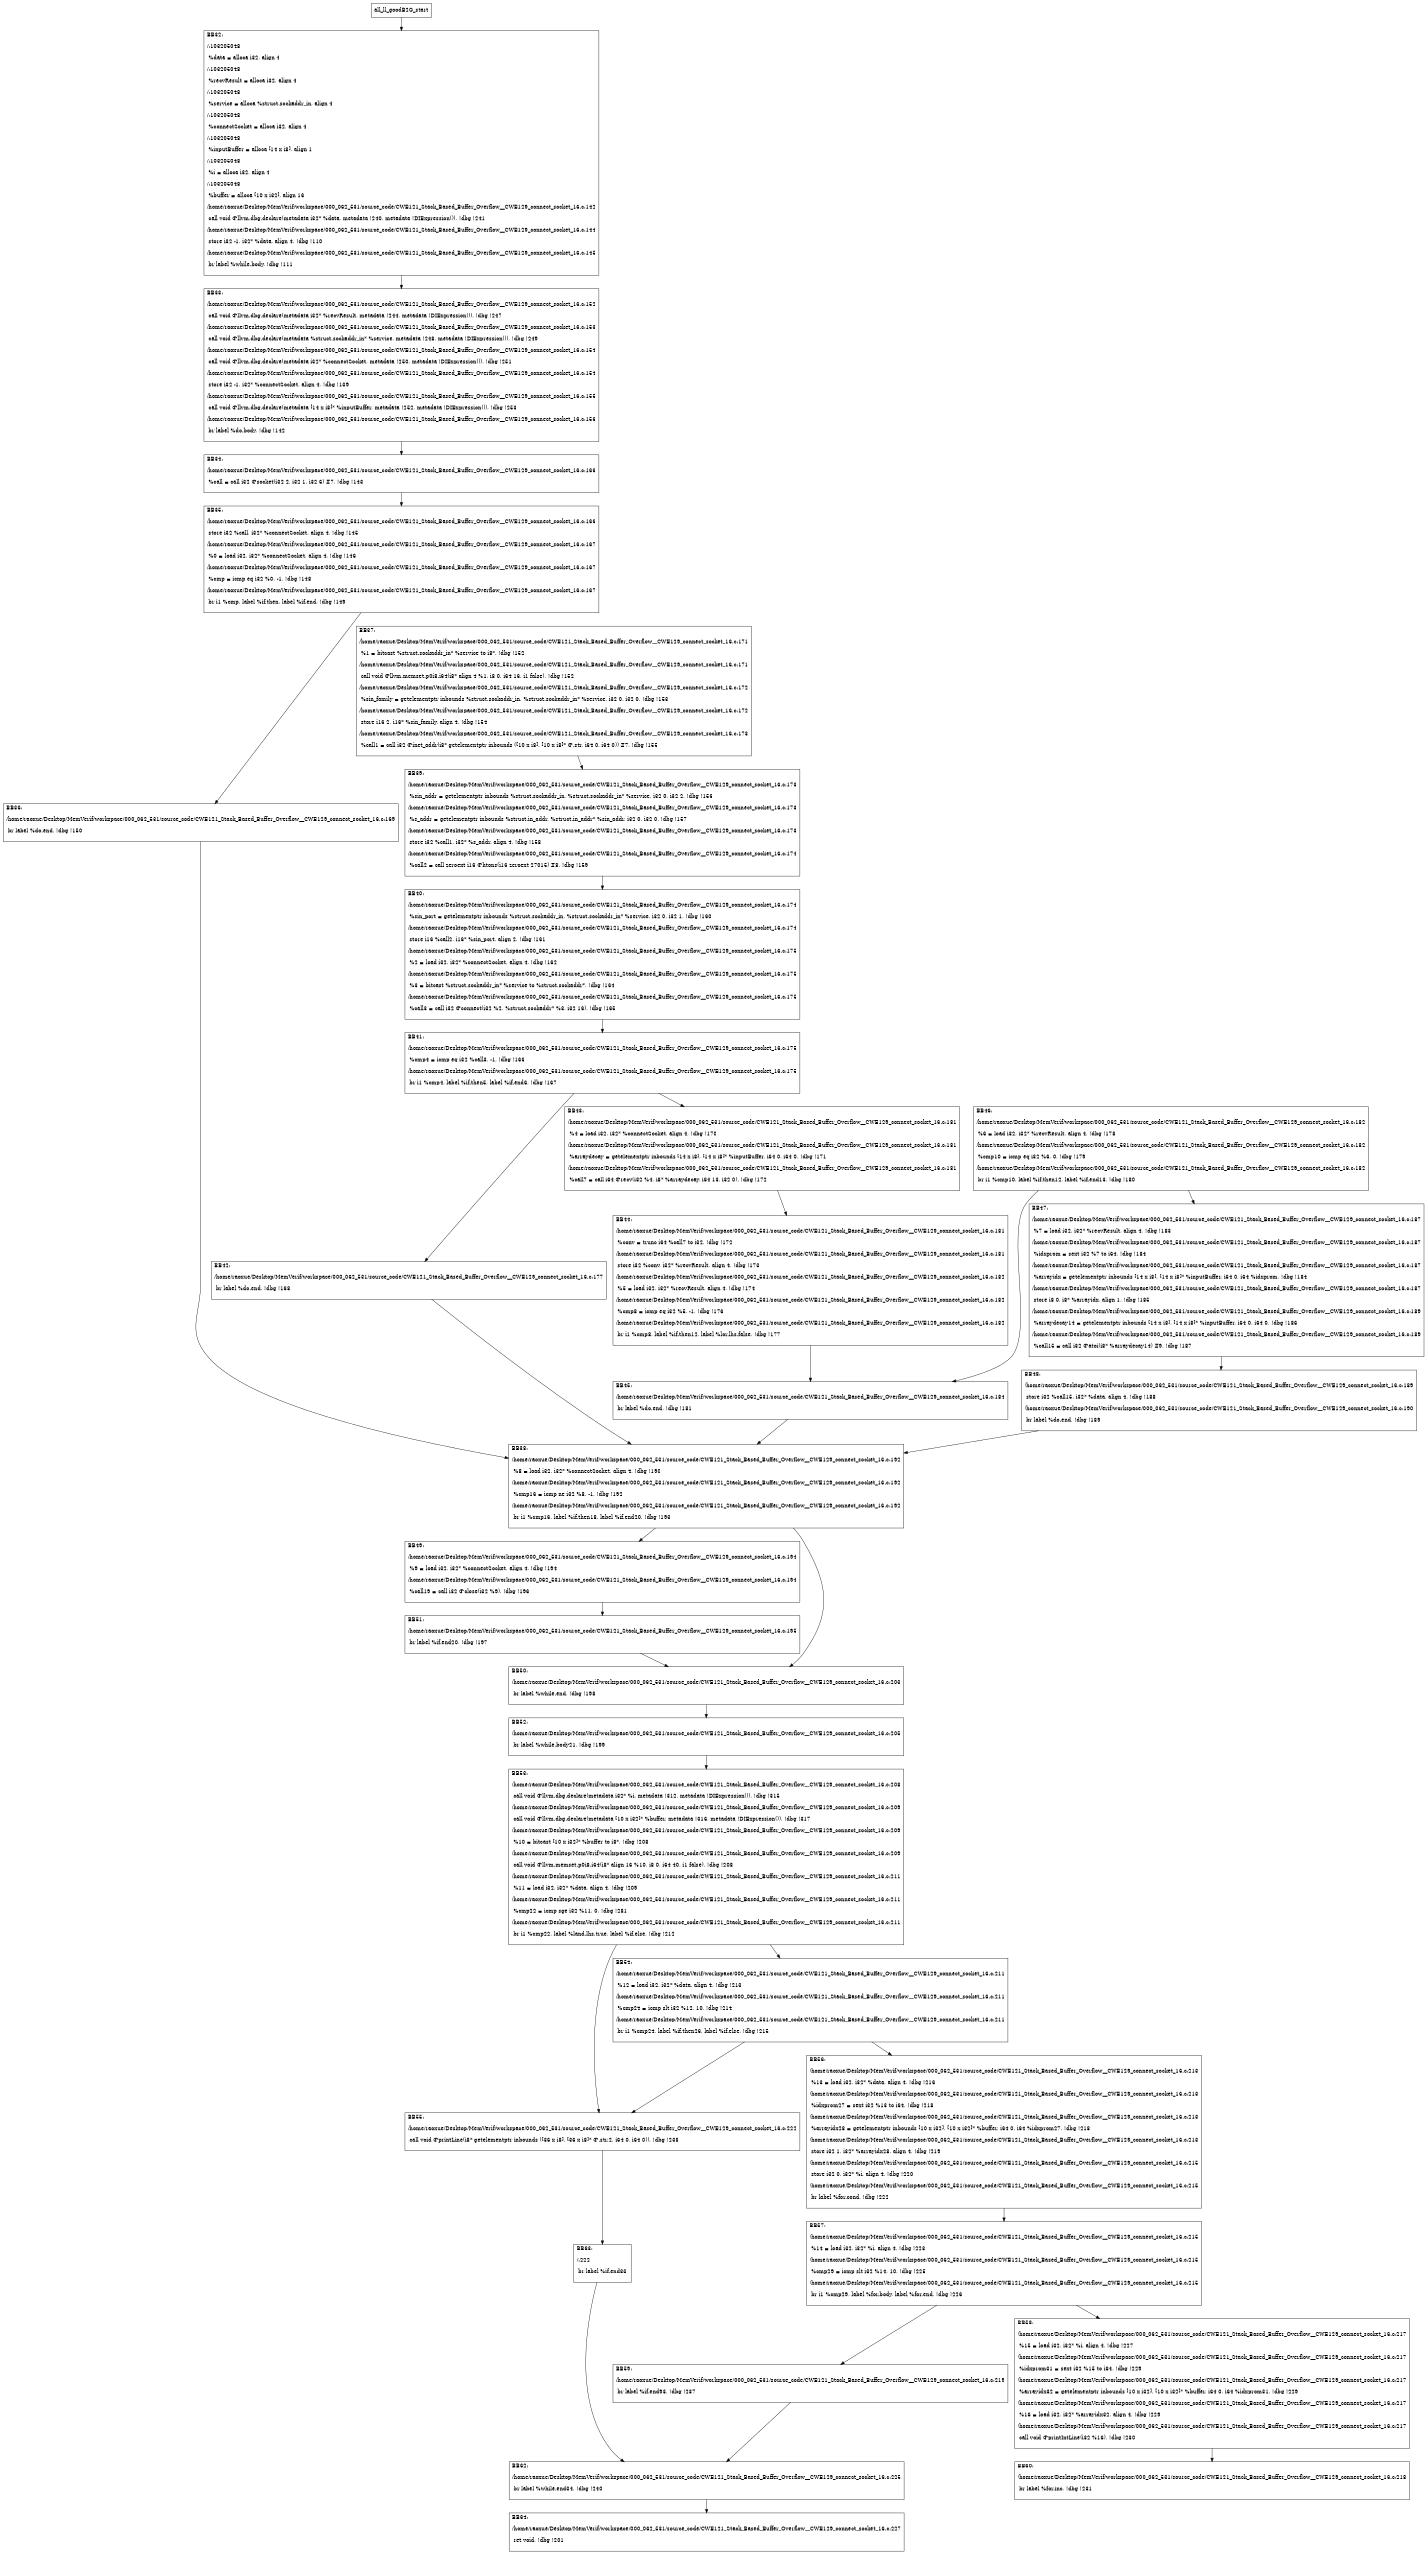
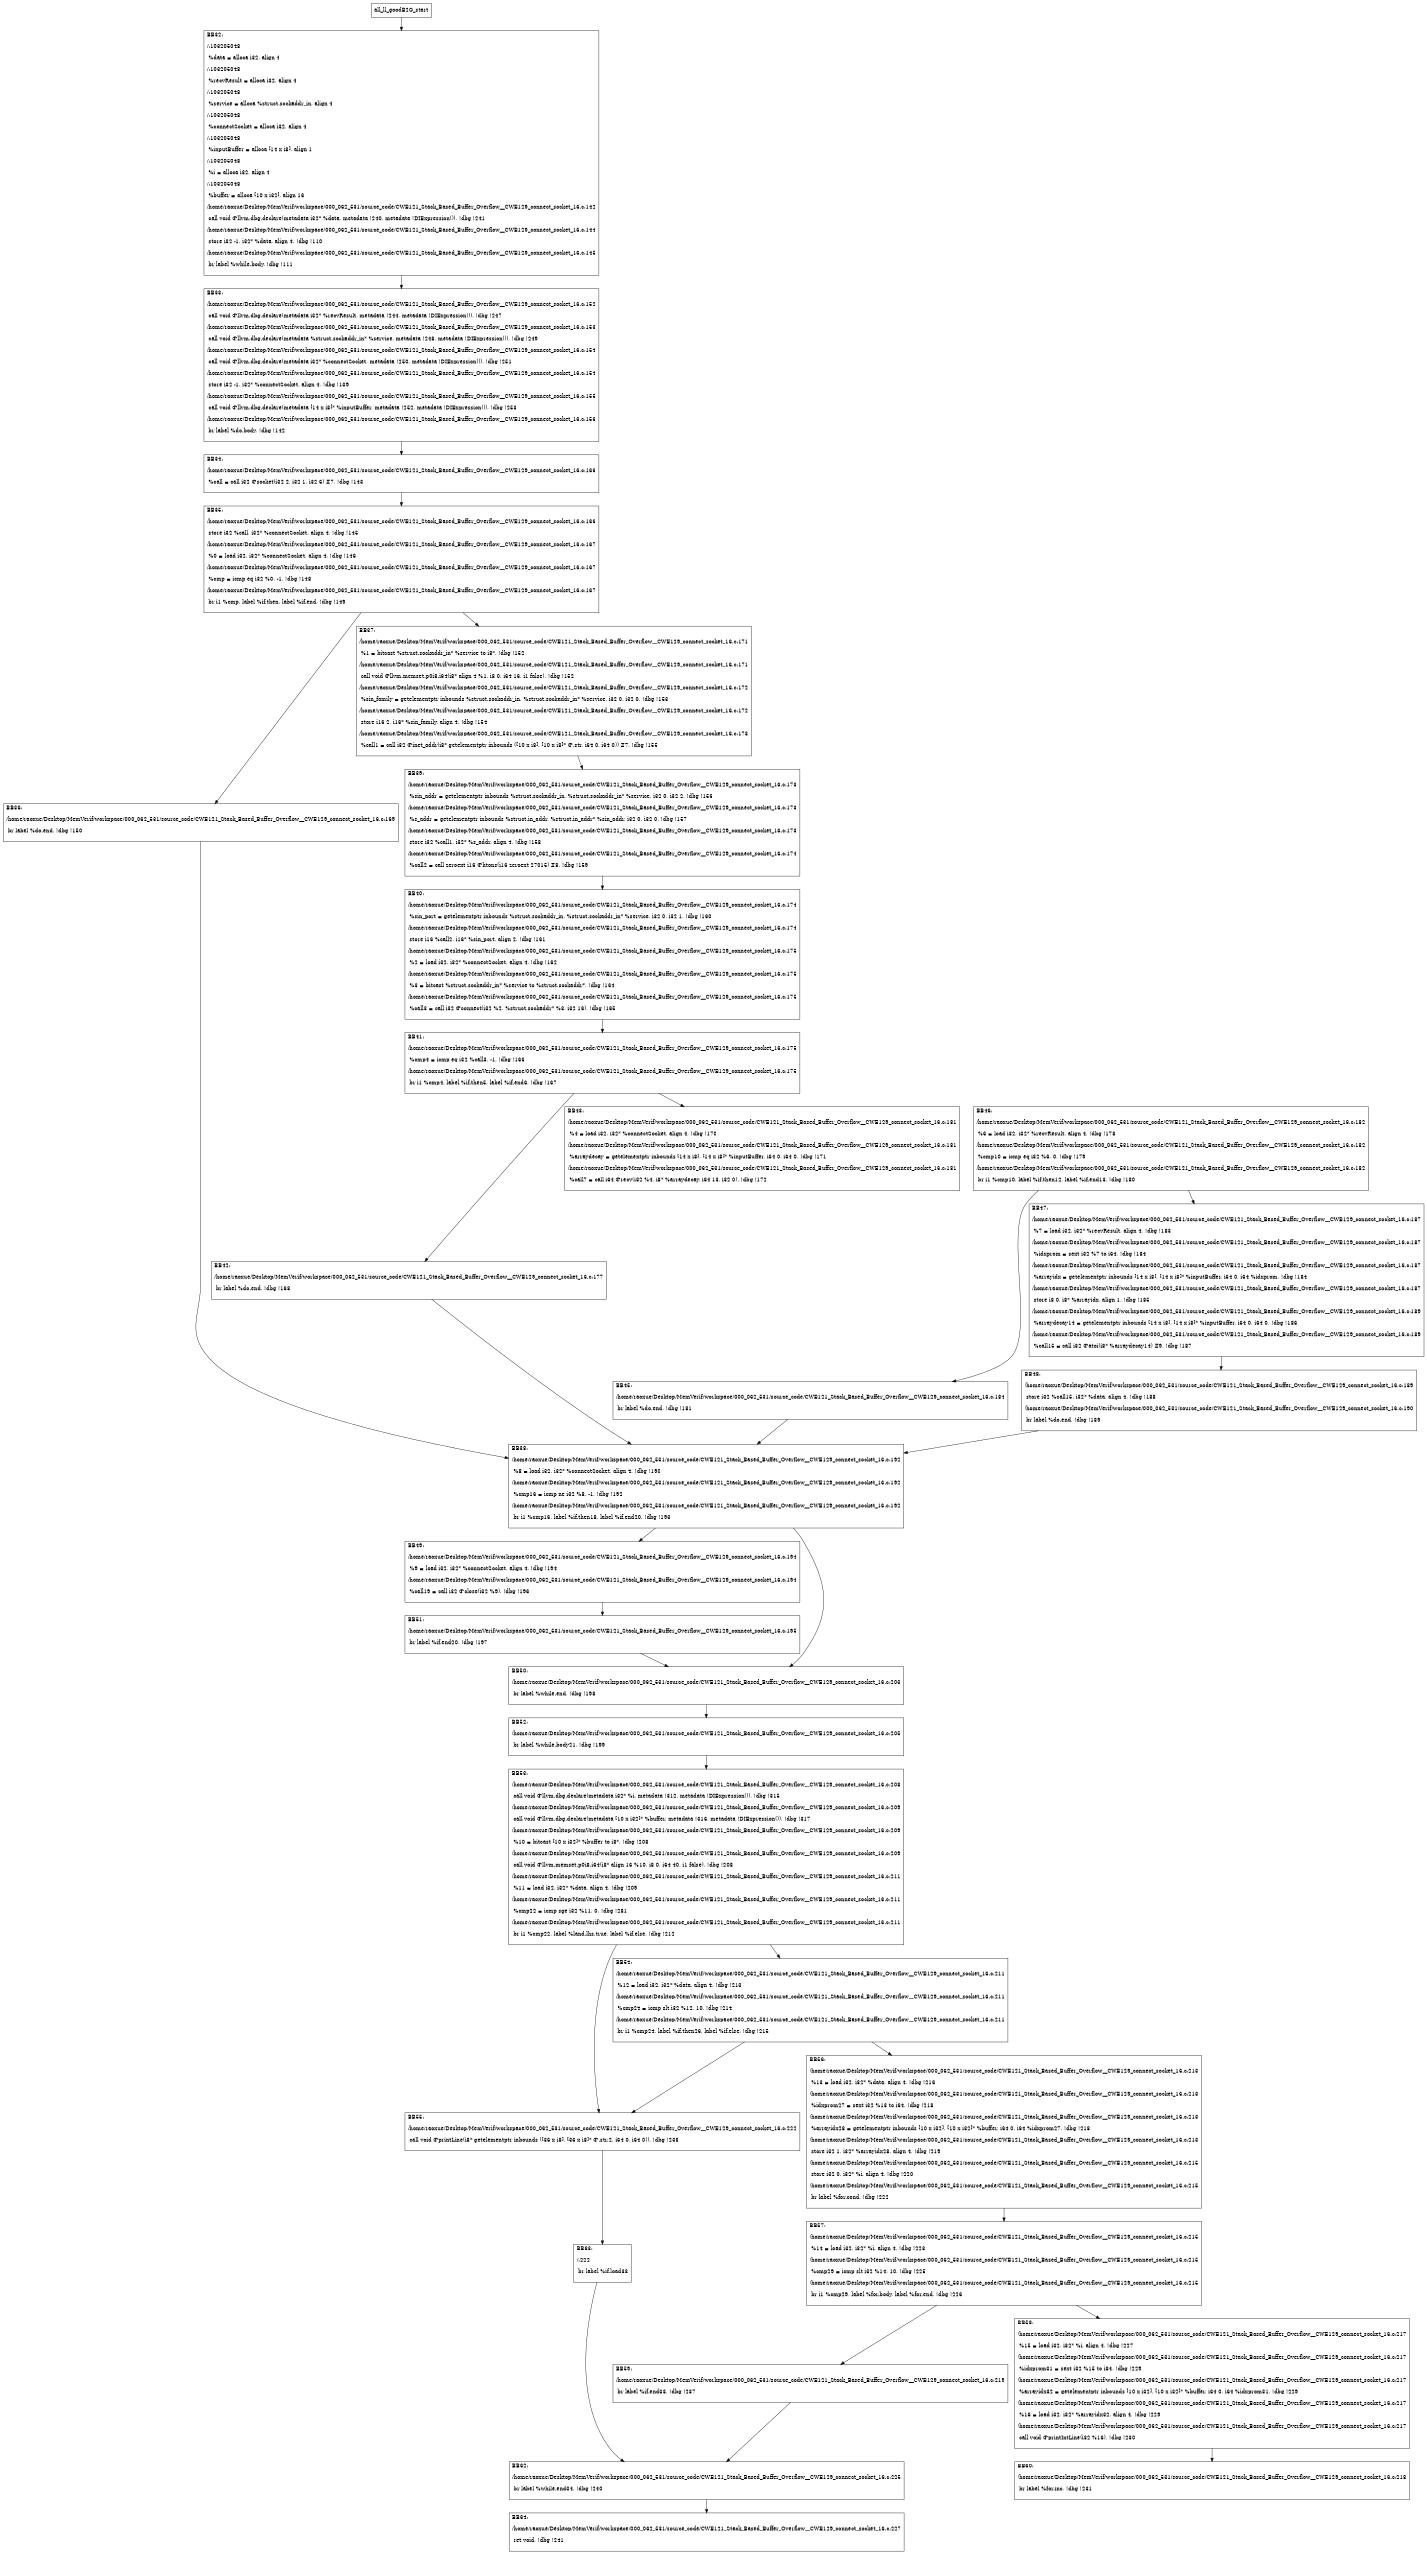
edge "BB35:" -> "BB37:": added
node "BB44:": removed
node "BB63:": text "br label %if.end33" -> "br label %if.load33"
node "BB59:": text "br label %if.end93, !dbg !237" -> "br label %if.end33, !dbg !237"
node "BB64:": text "ret void, !dbg !201" -> "ret void, !dbg !241"
